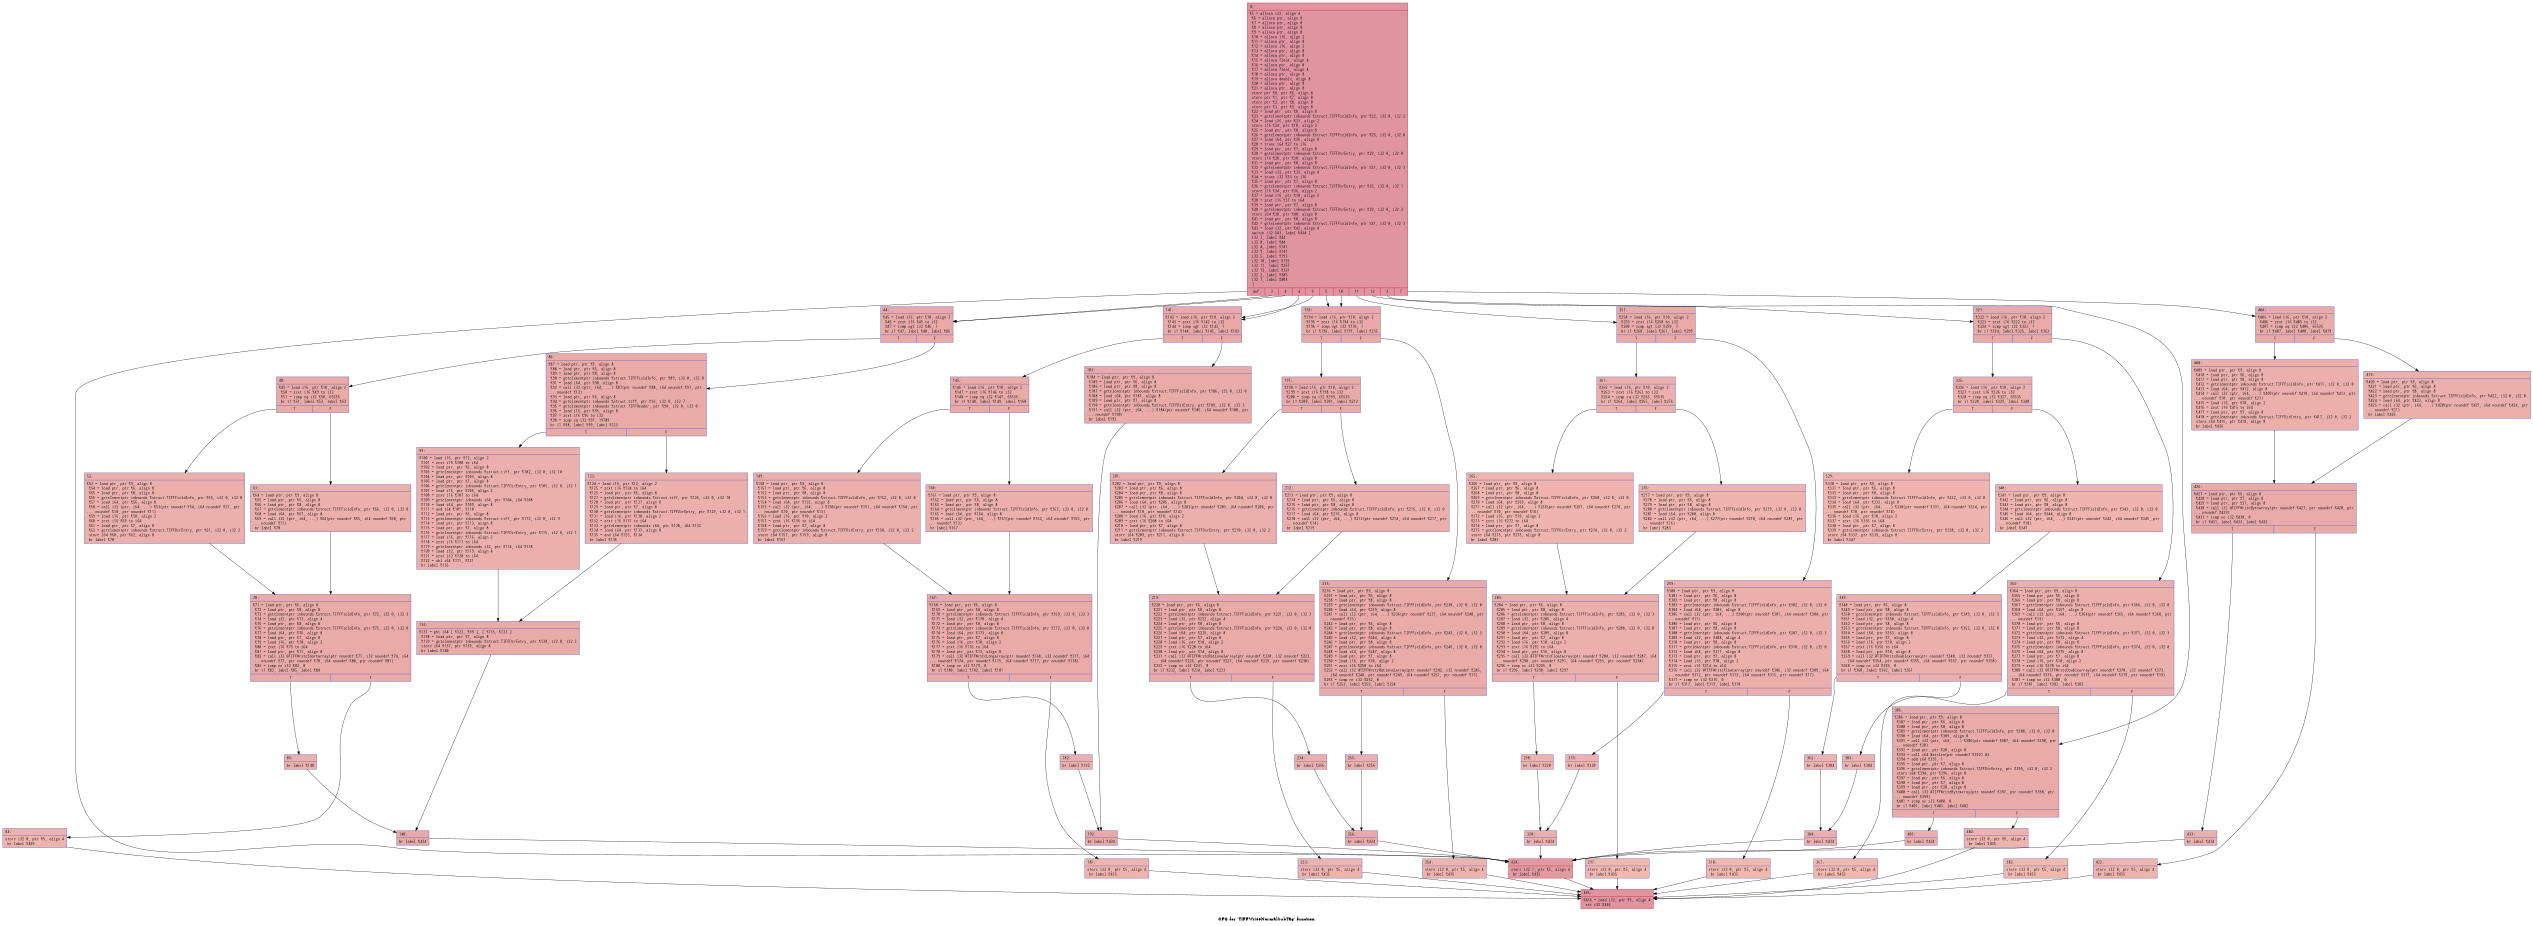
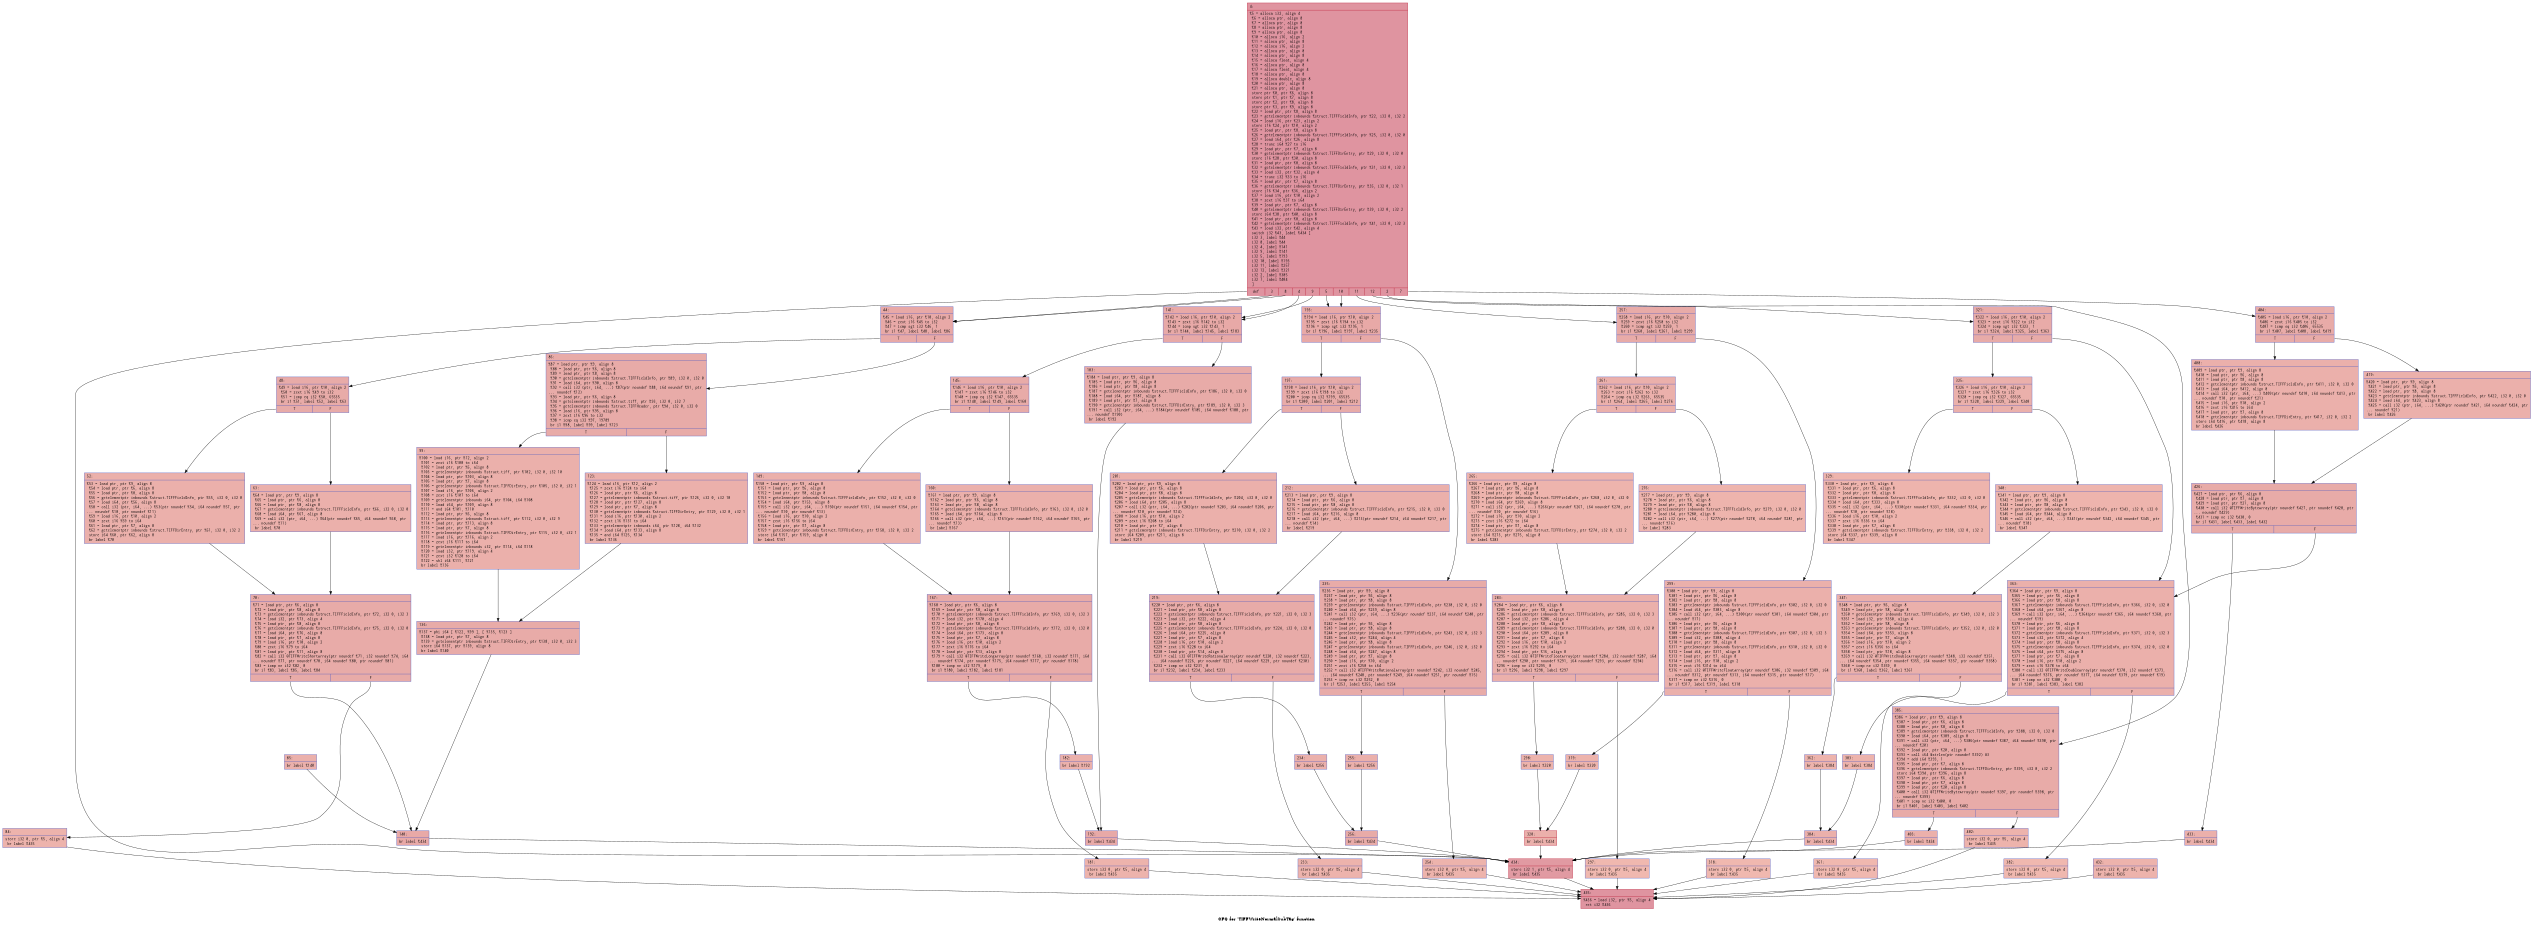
edge "70:" -> "85:": now "70:" -> "140:"
edge "426:" -> "432:": now "426:" -> "363:"
node "320:": color #3d50c3ff -> #b70d28ff
